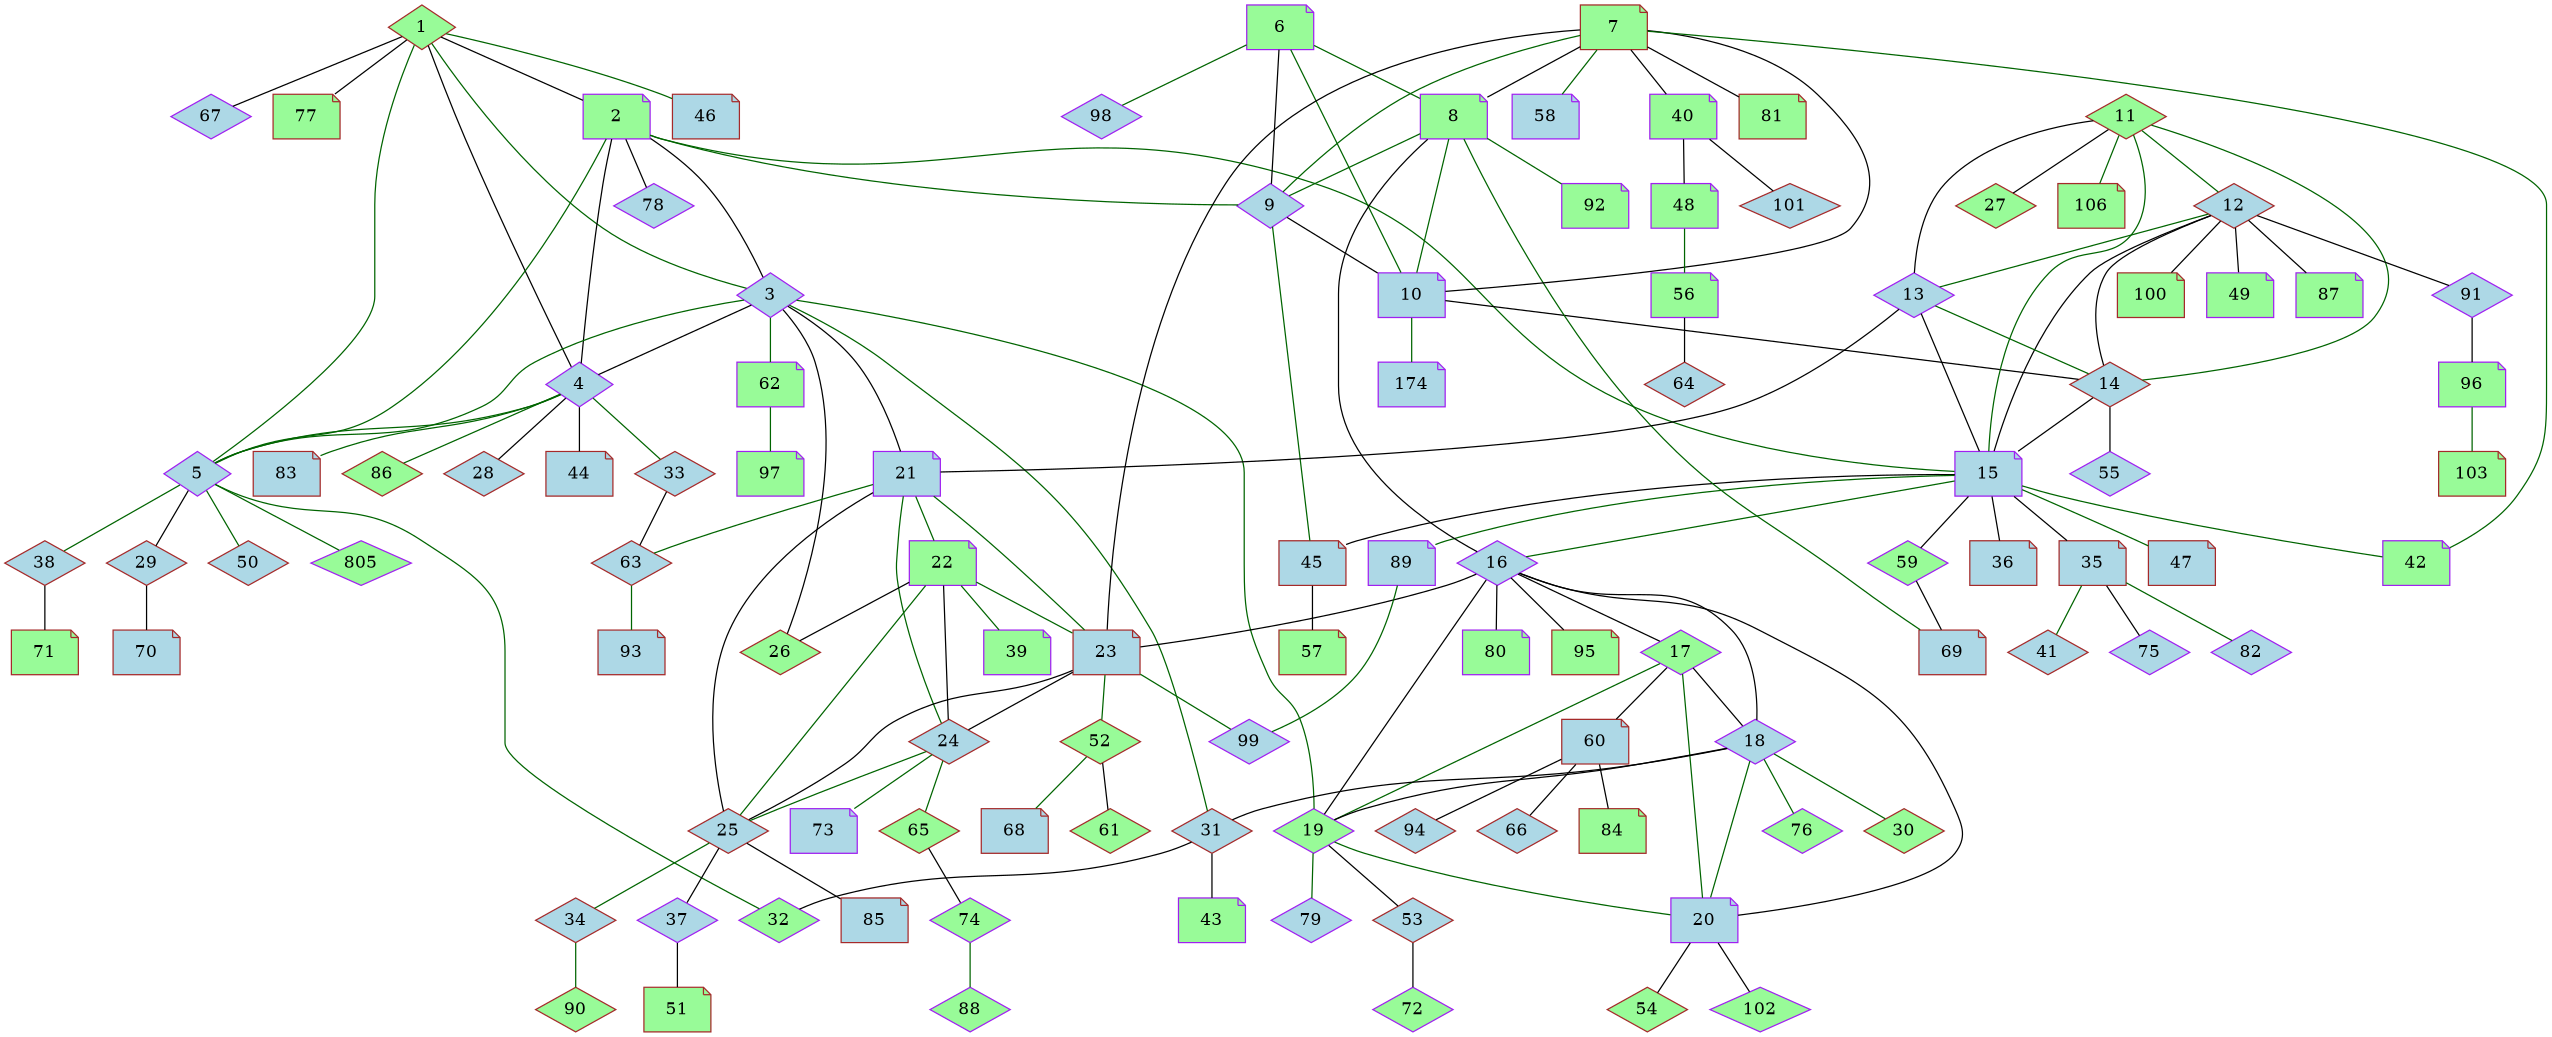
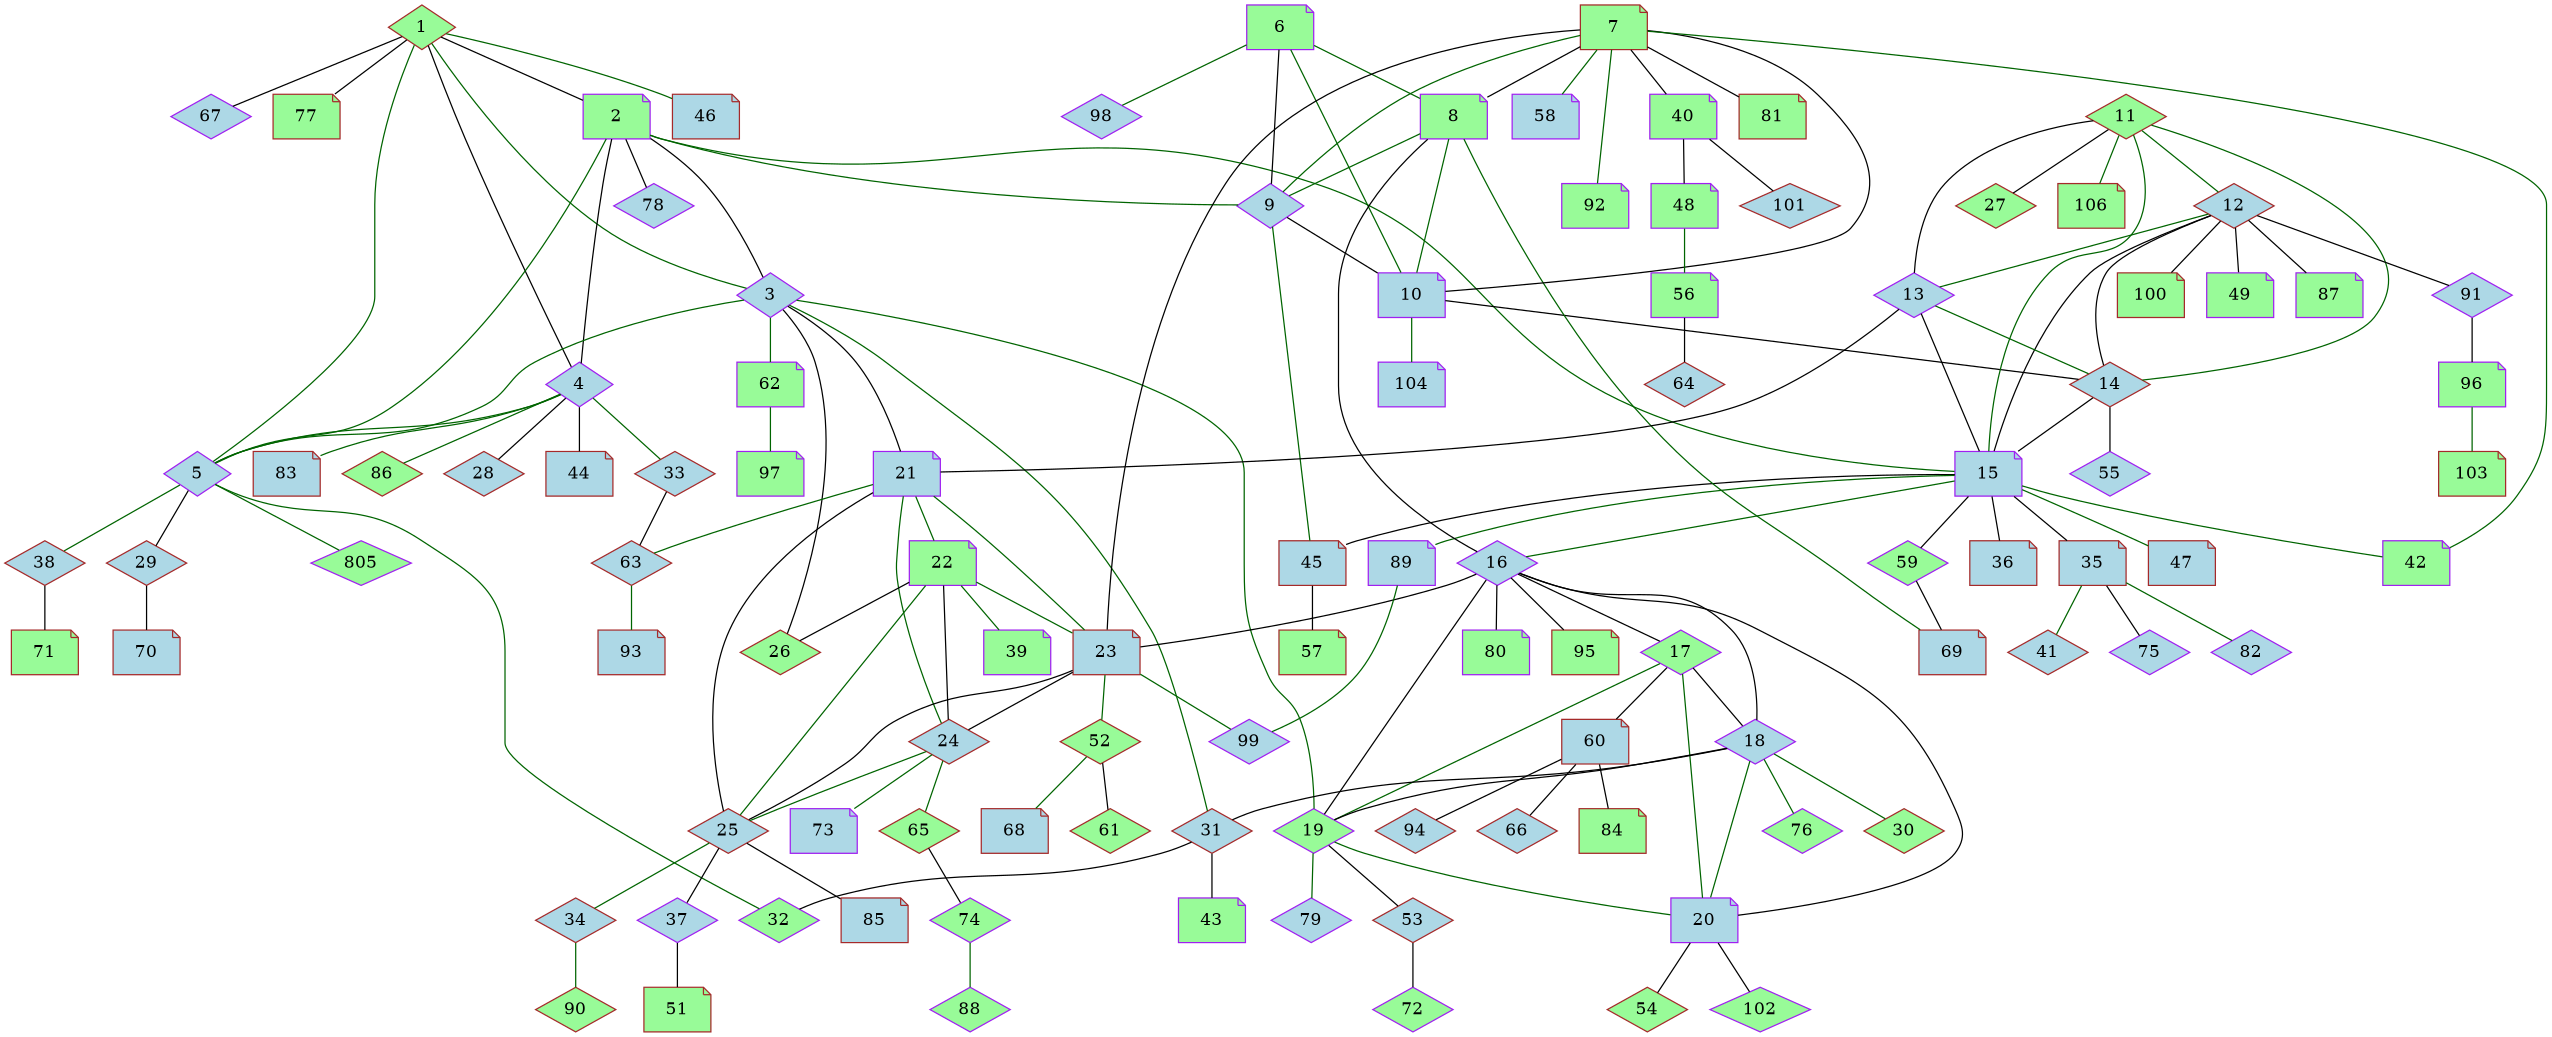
edge "8" -- "92": now "7" -- "92"
edge "3" -- "4": removed
node "174": label "174" -> "104"
node "50": removed
